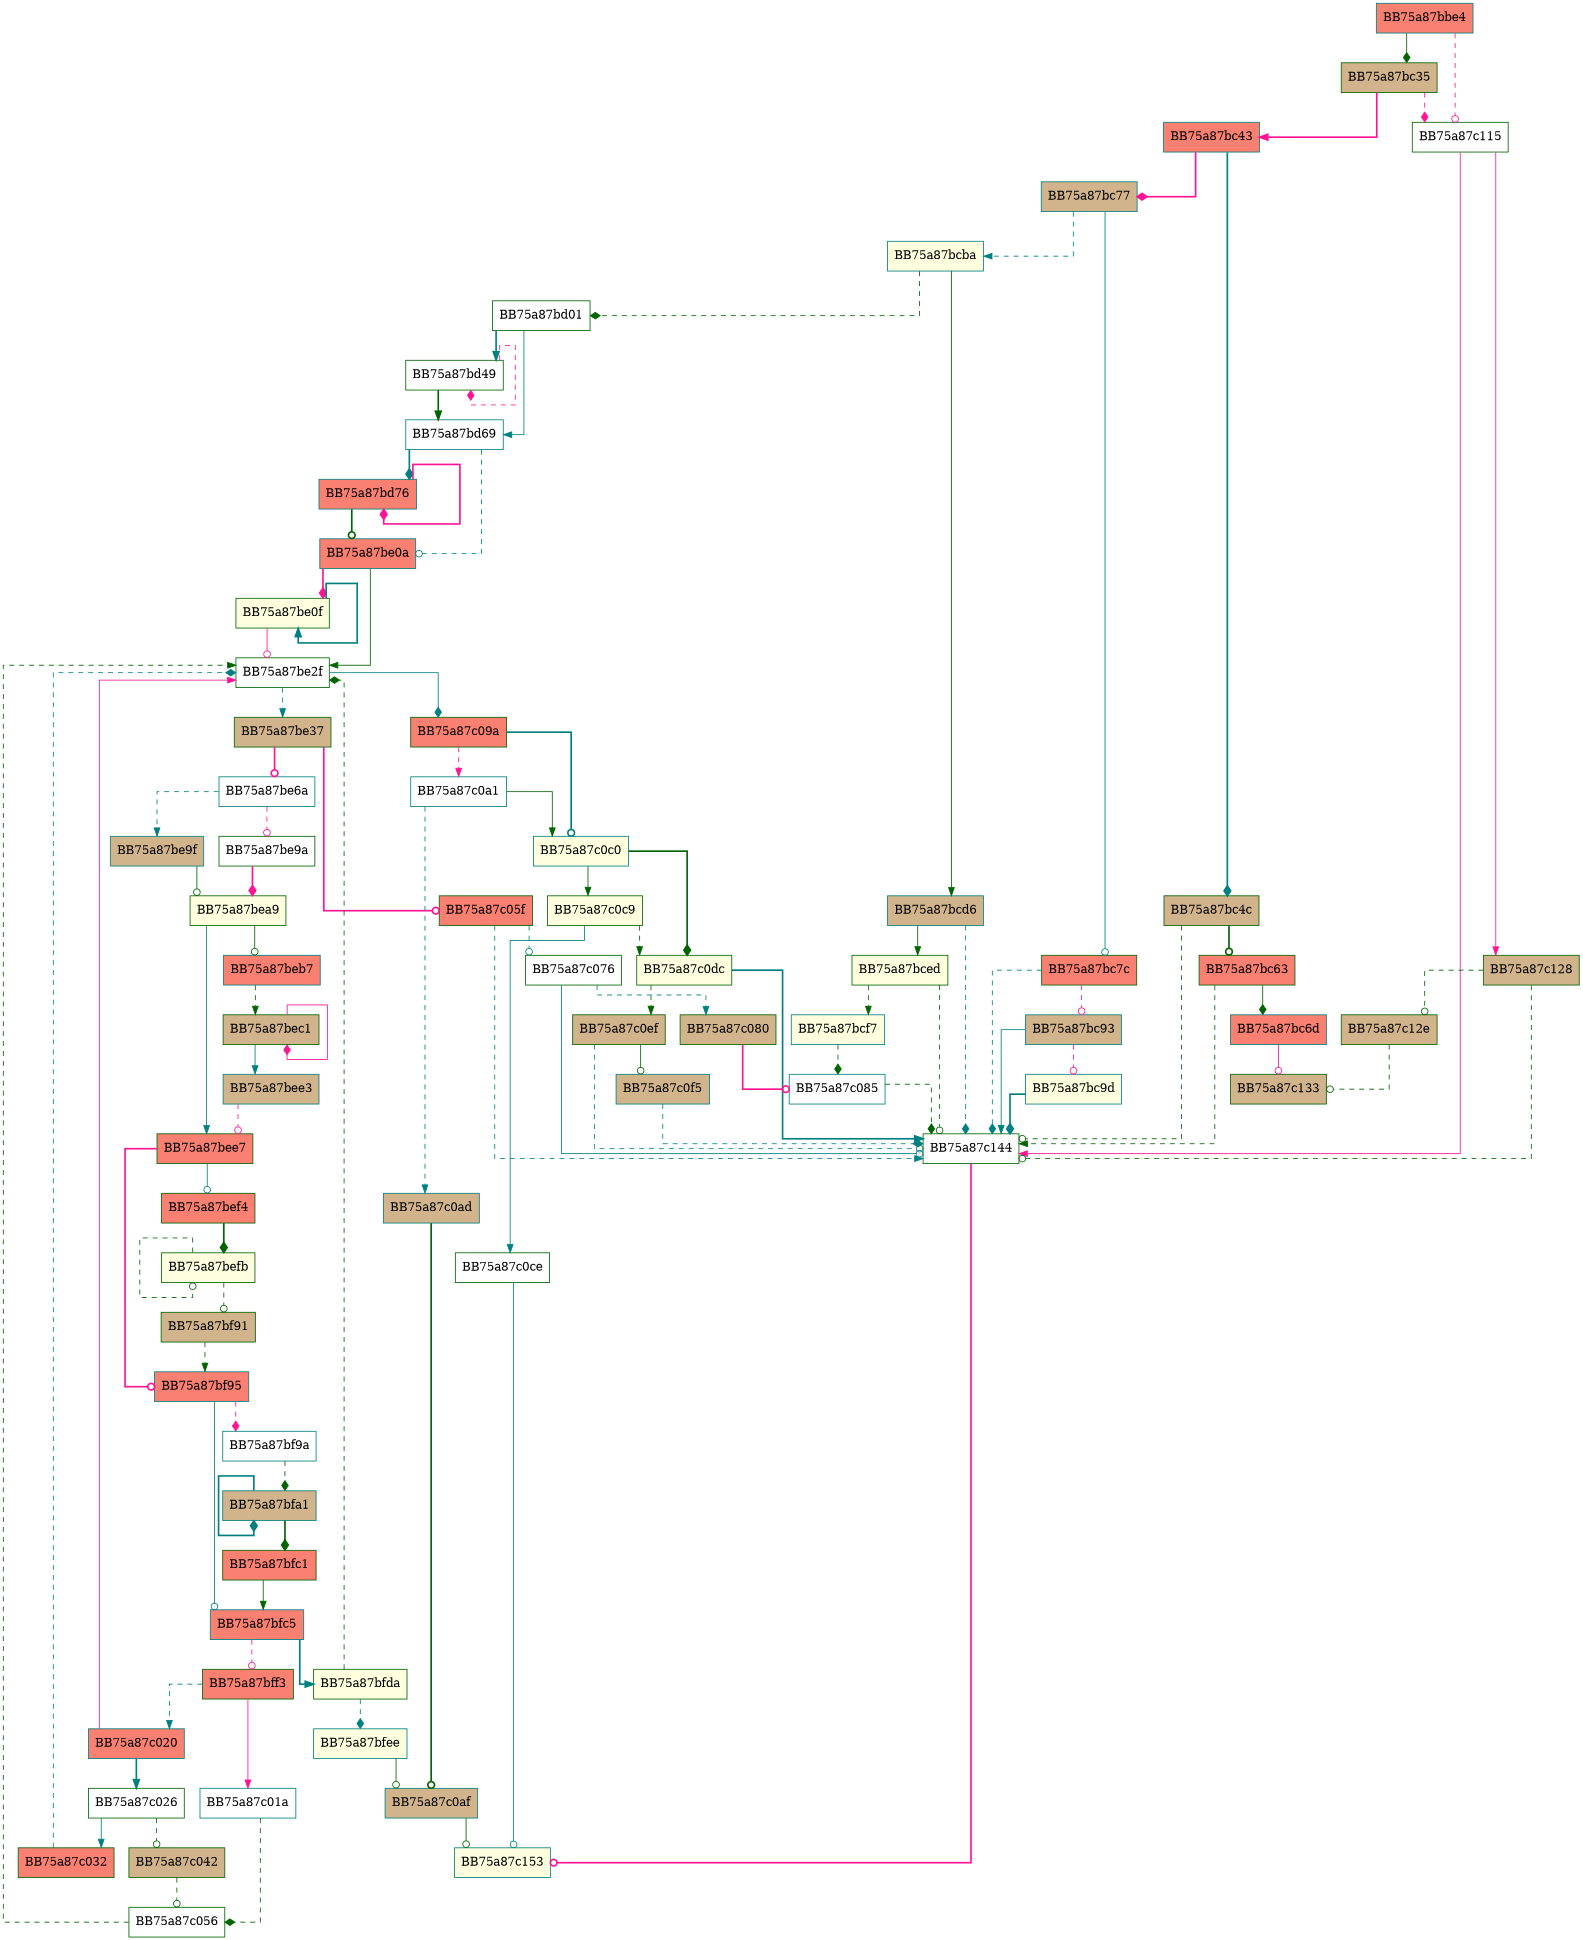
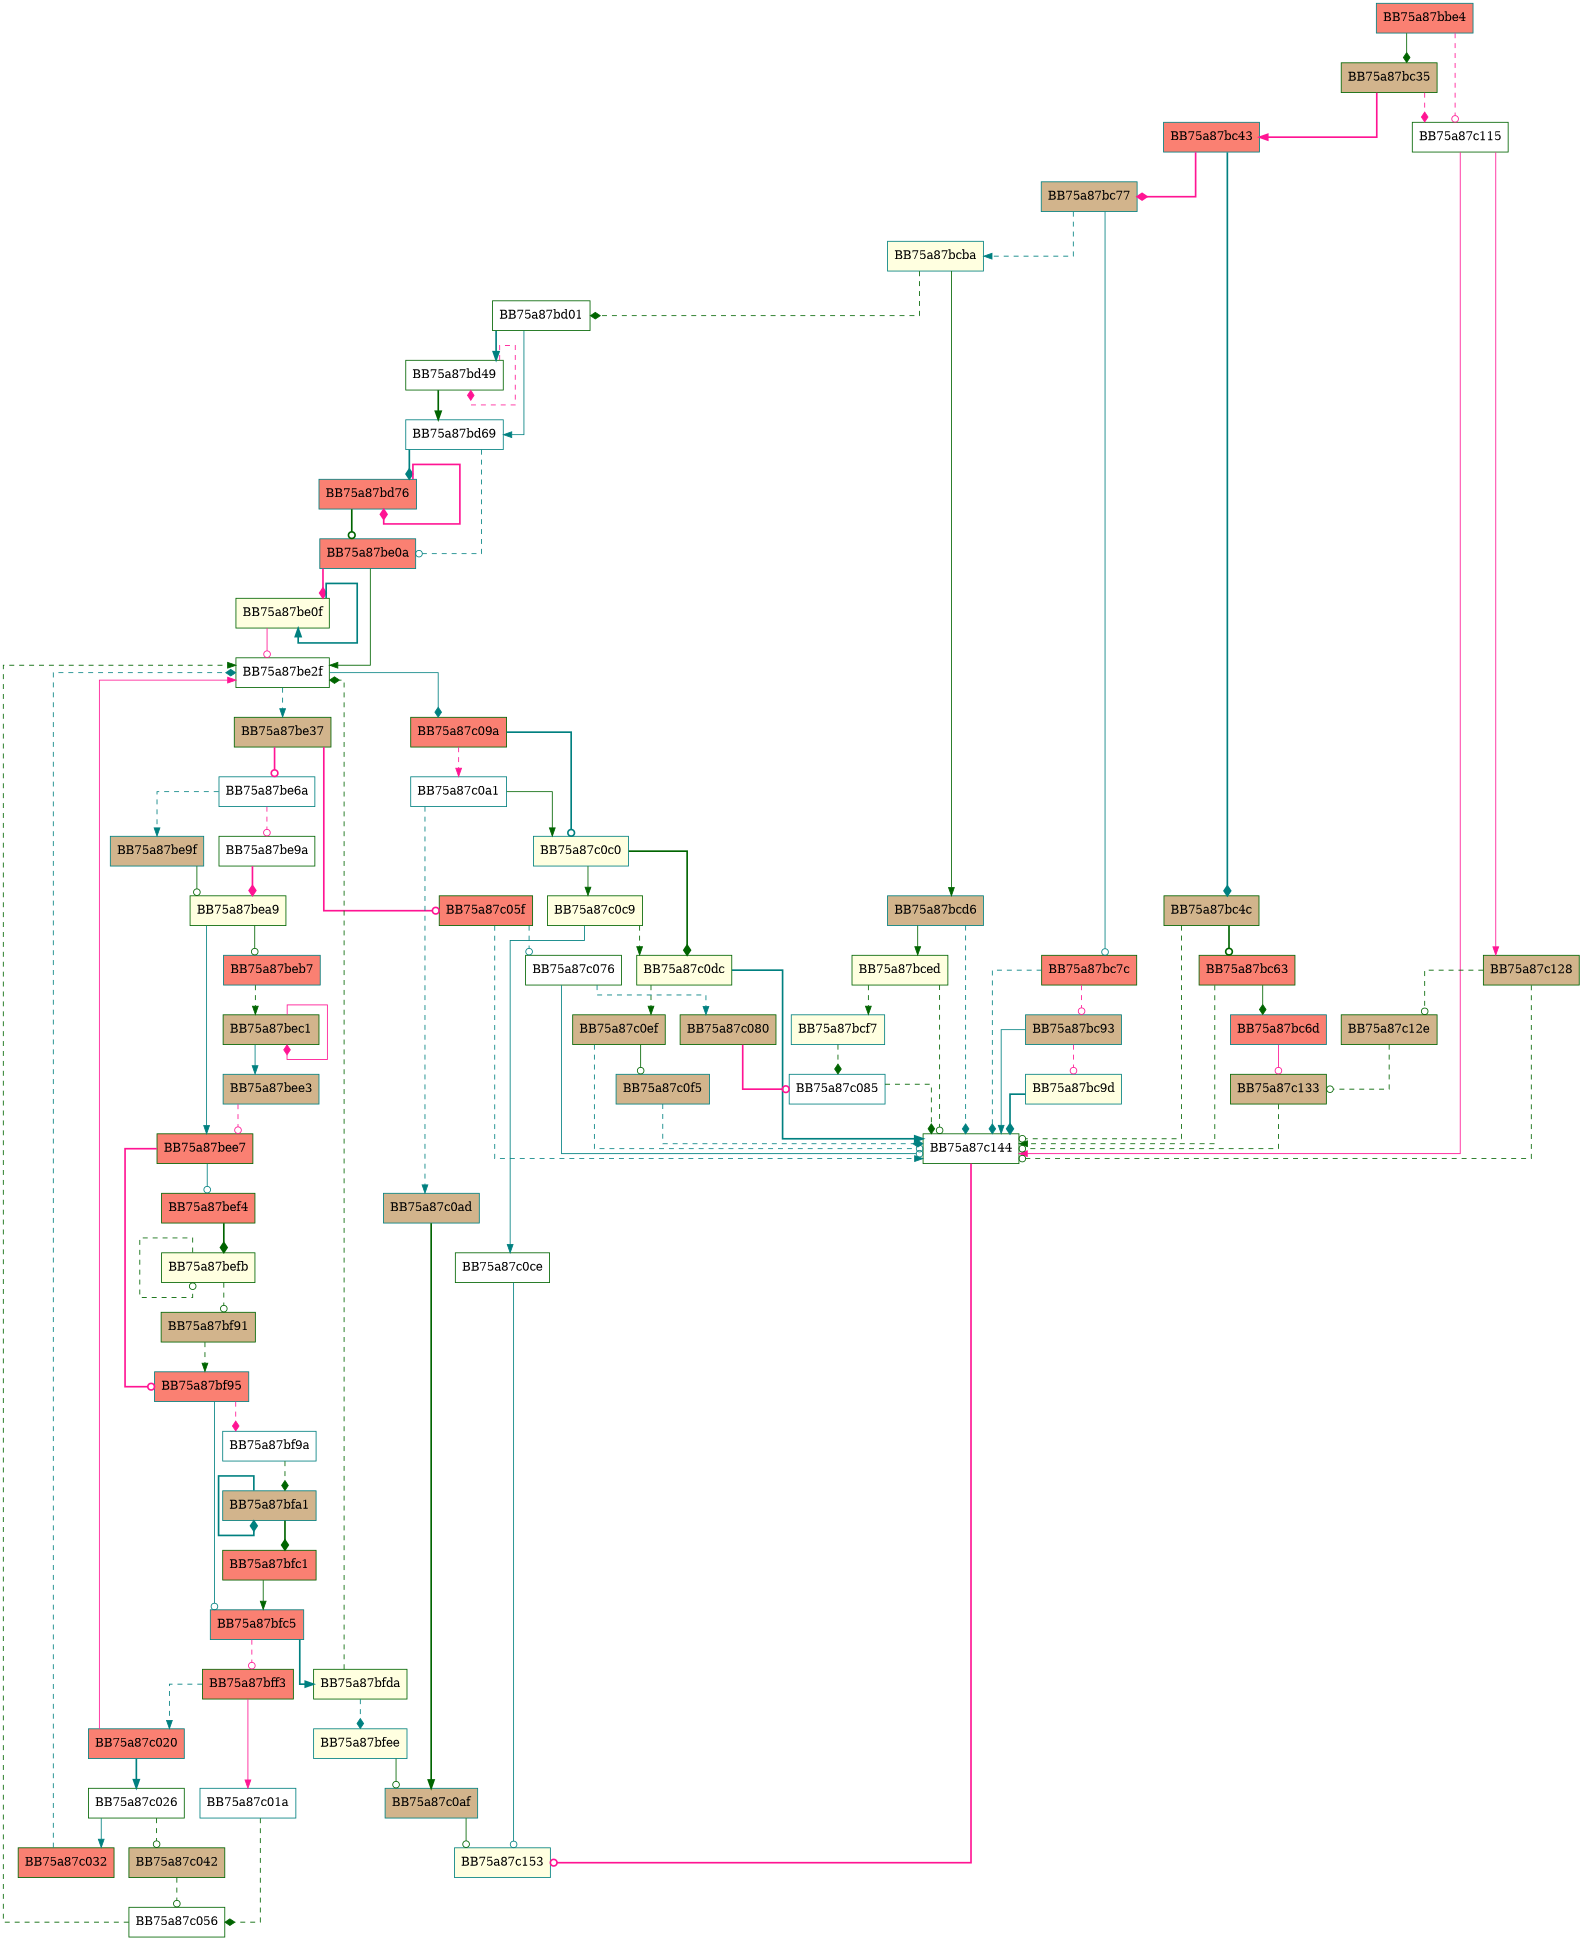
edge "BB75a87c133" -> "BB75a87c144": added
edge "BB75a87c0ad" -> "BB75a87c0af": arrowhead odot -> normal
